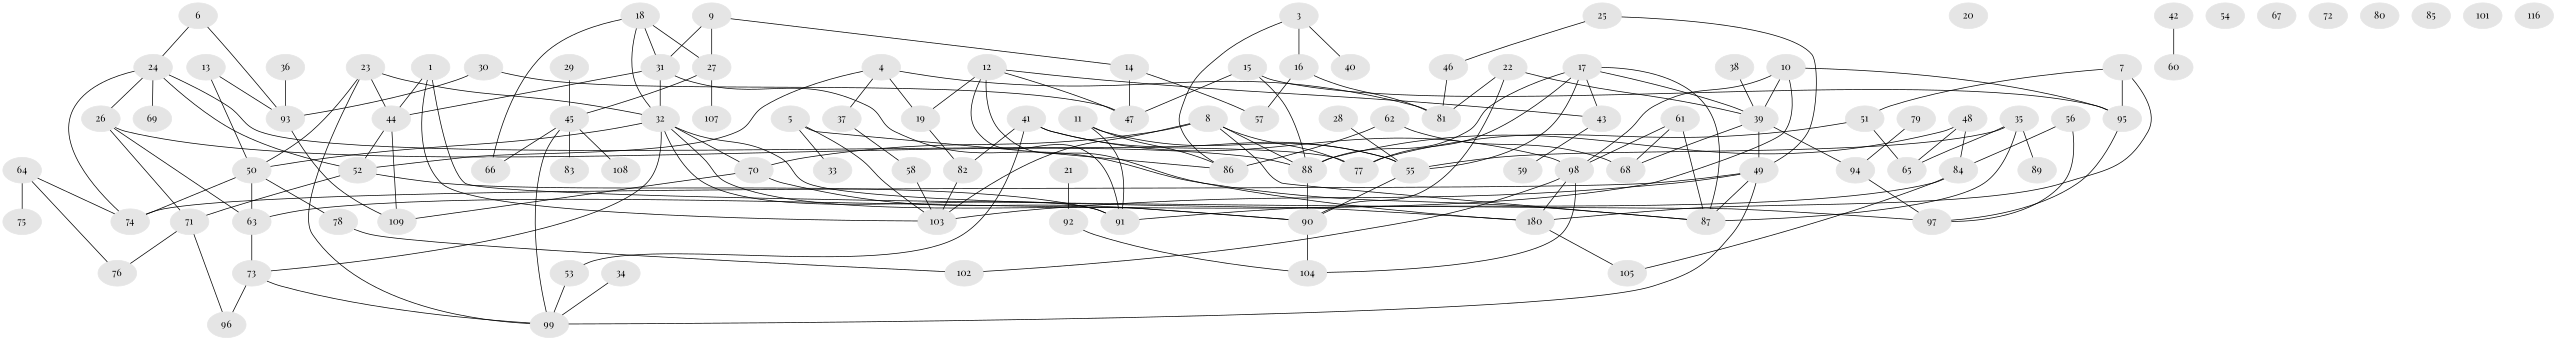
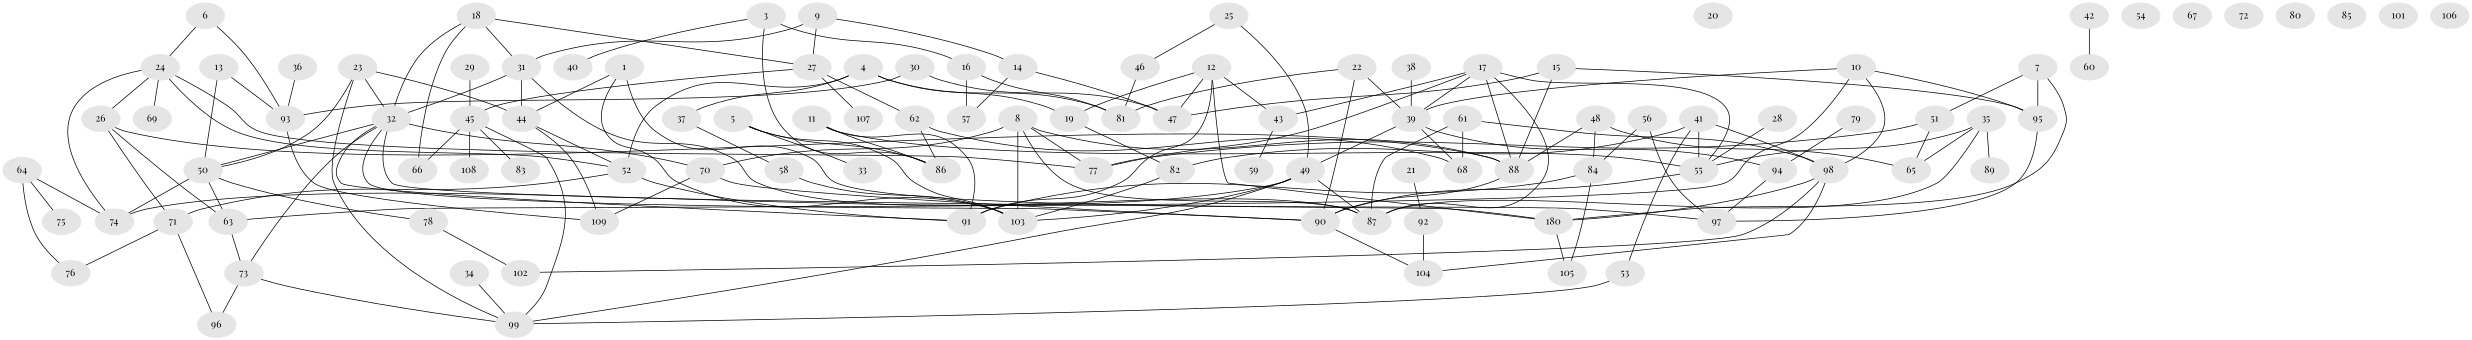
node "116": label "116" -> "106"
edge "27" -- "62": added
